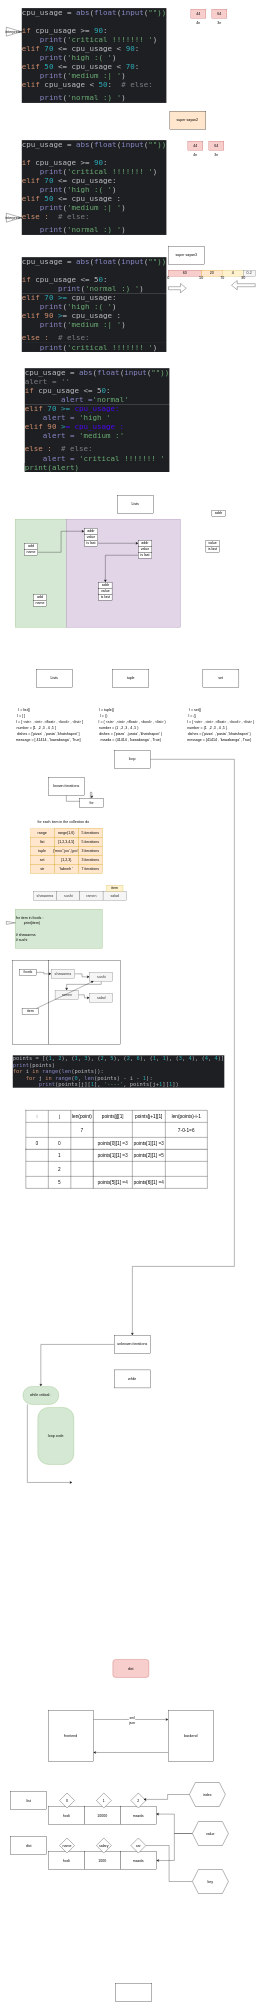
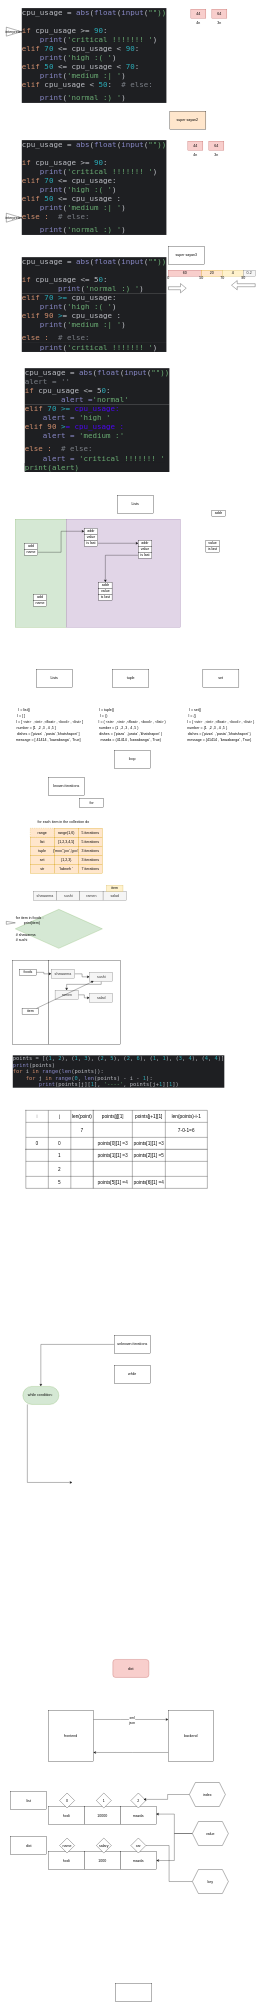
edge "known iterations" -> "for": removed
node "for item in foods : print(item) # shawarma # sushi": shape rectangle -> diamond
edge "loop" -> "unknown iterations": removed
node "while": moved (132, 1379) -> (132, 1374)
node "while critical:": label "while critical:" -> "while condition:"
node "loop code": removed
